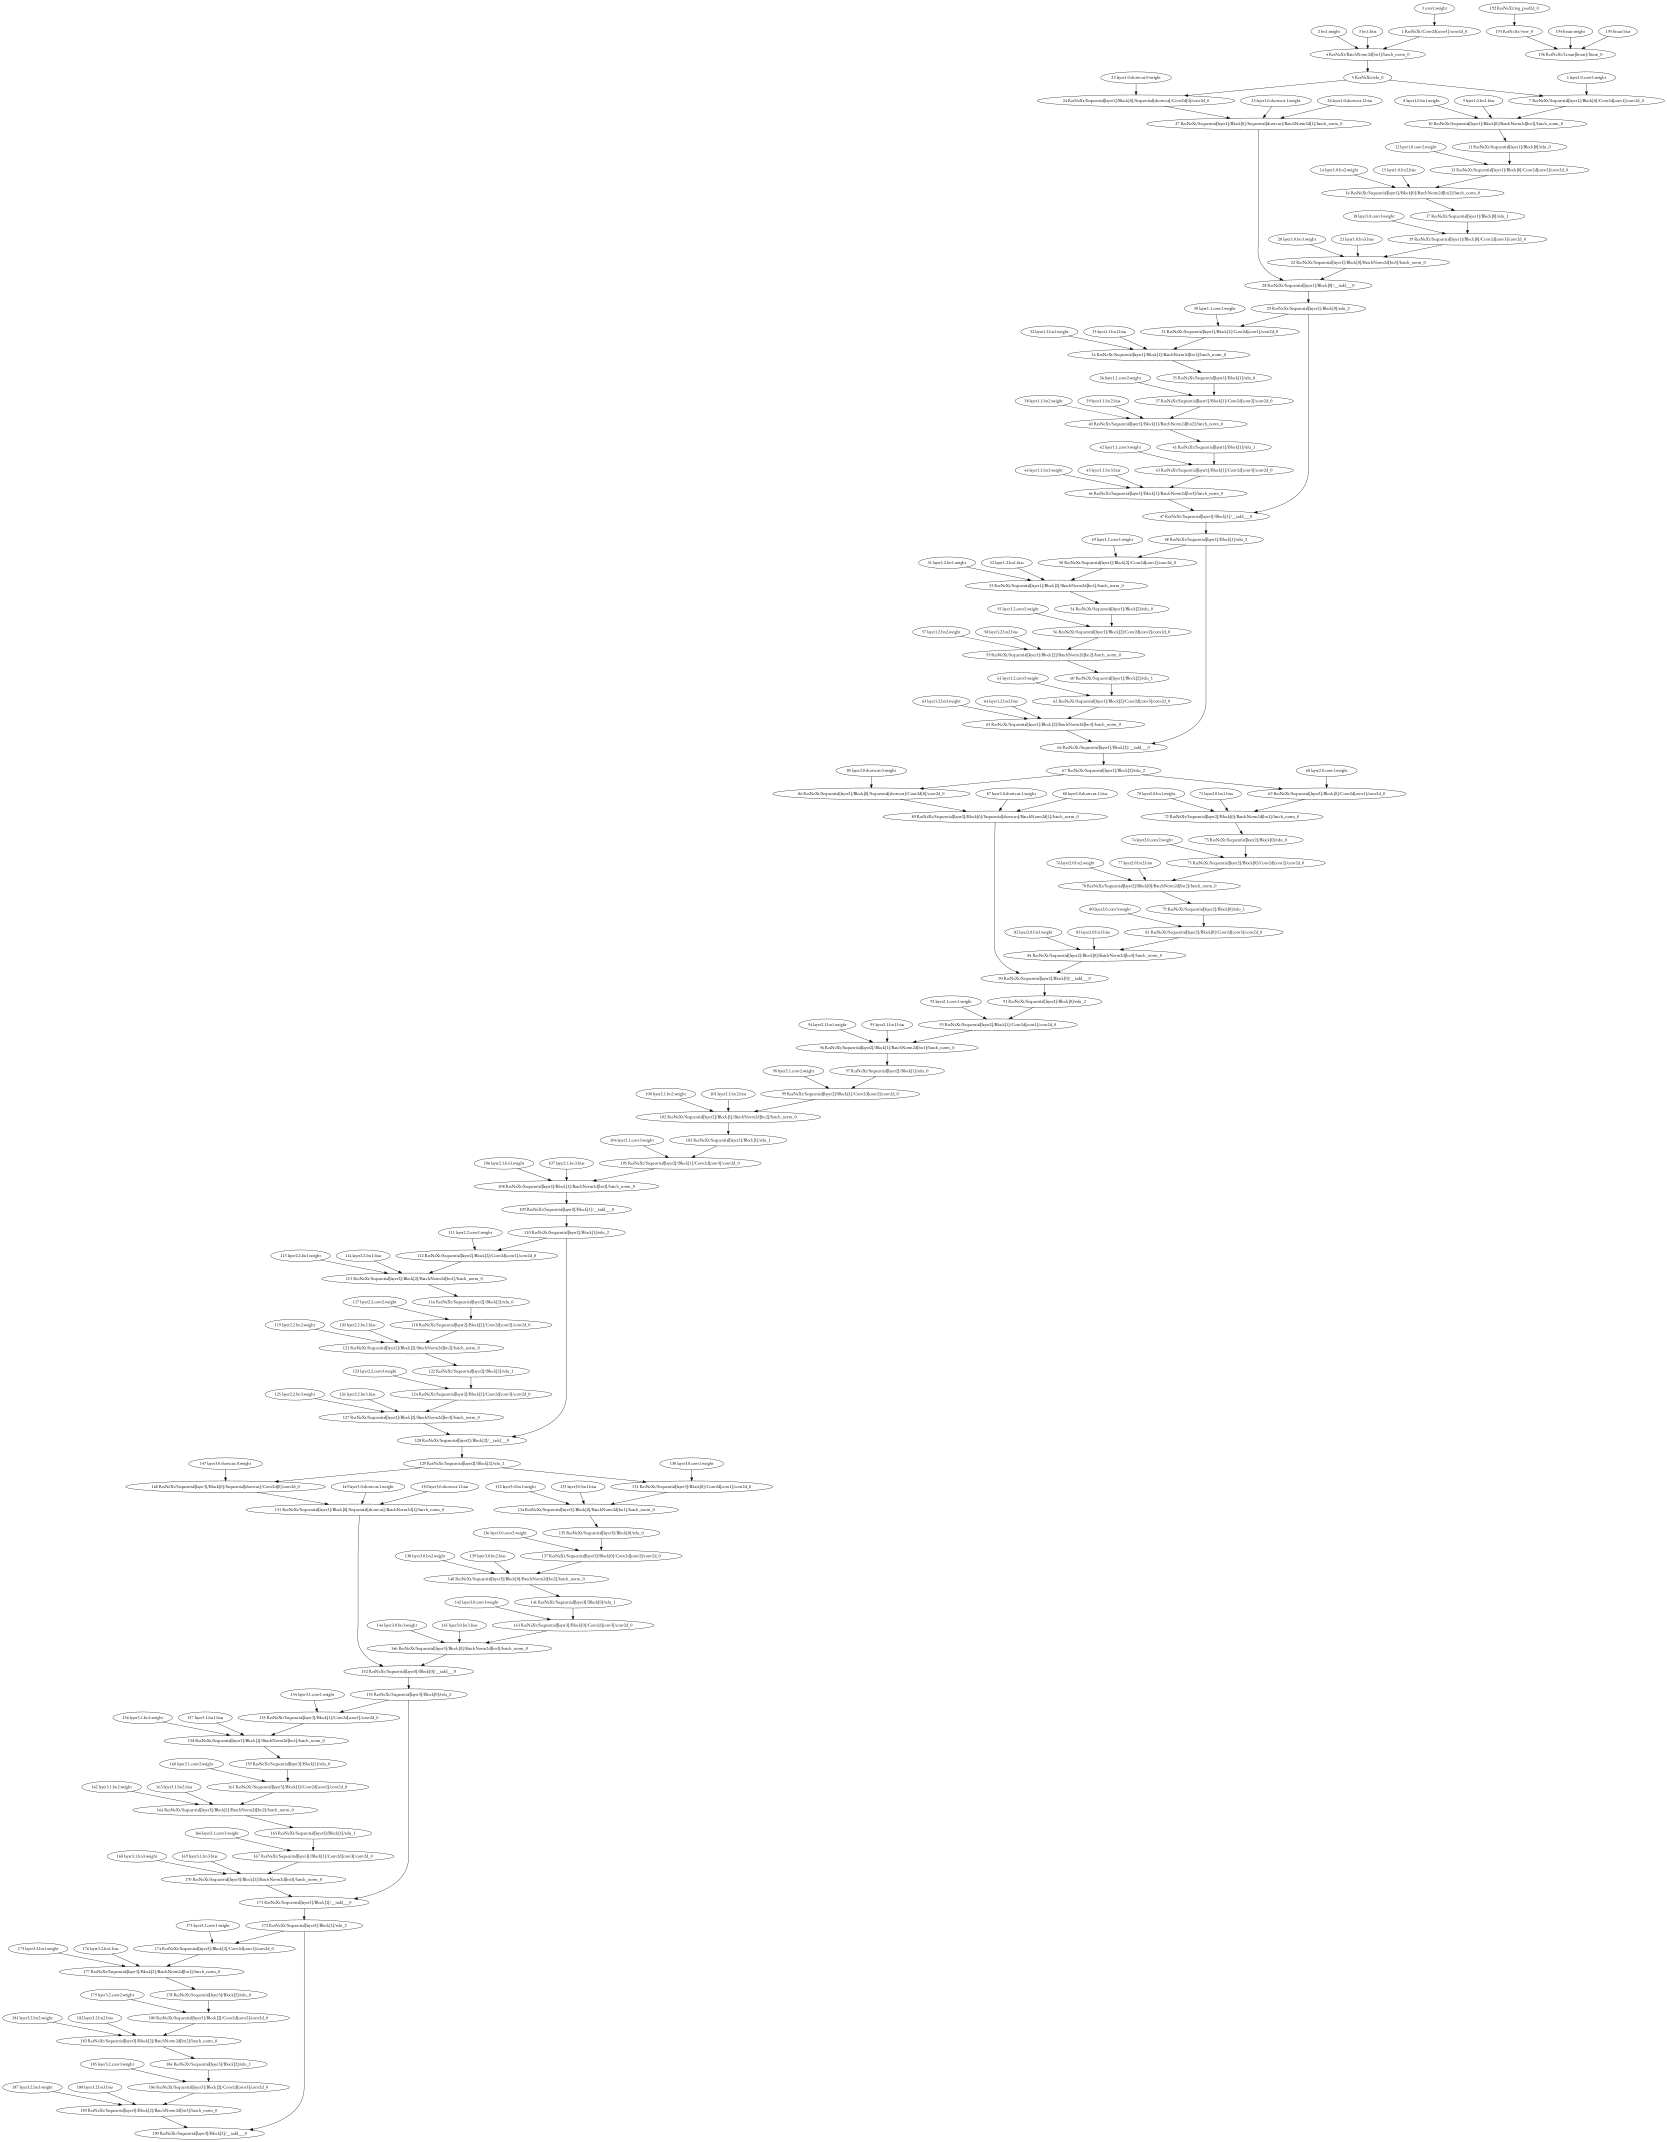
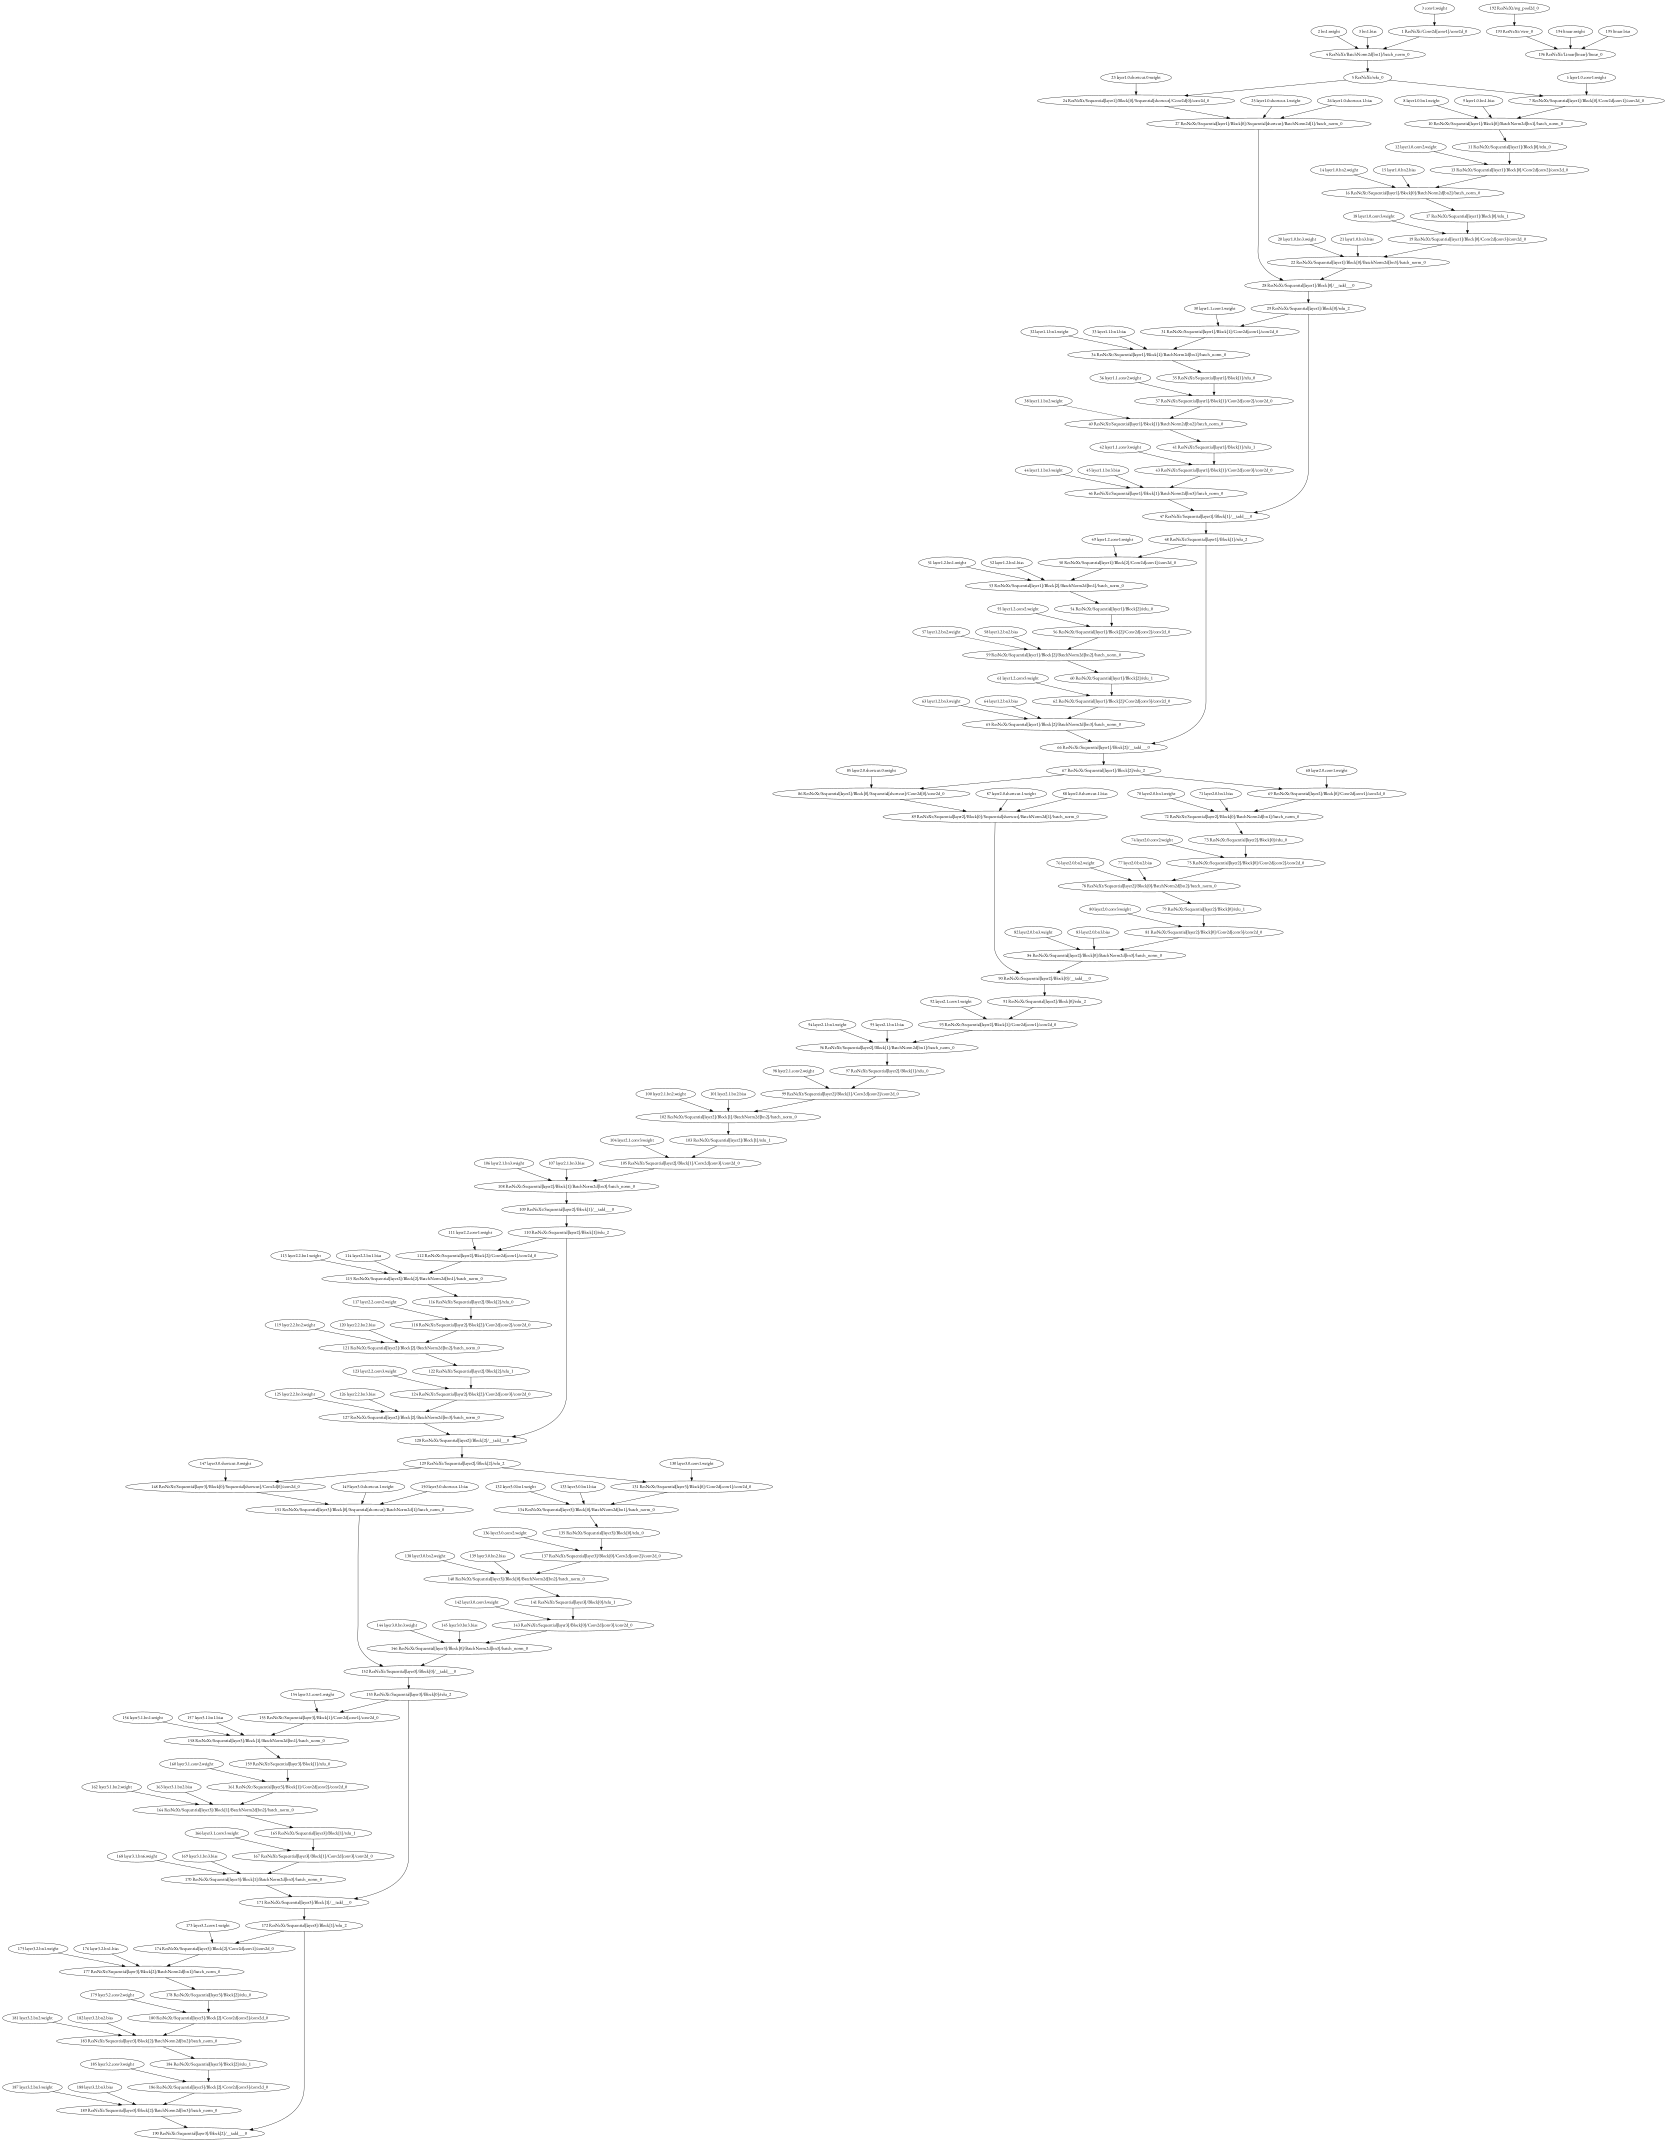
node "39 layer1.1.bn2.bias": removed
node "168 layer3.1.bn3.weight": label "168 layer3.1.bn3.weight" -> "168 layer3.1.bn6.weight"
